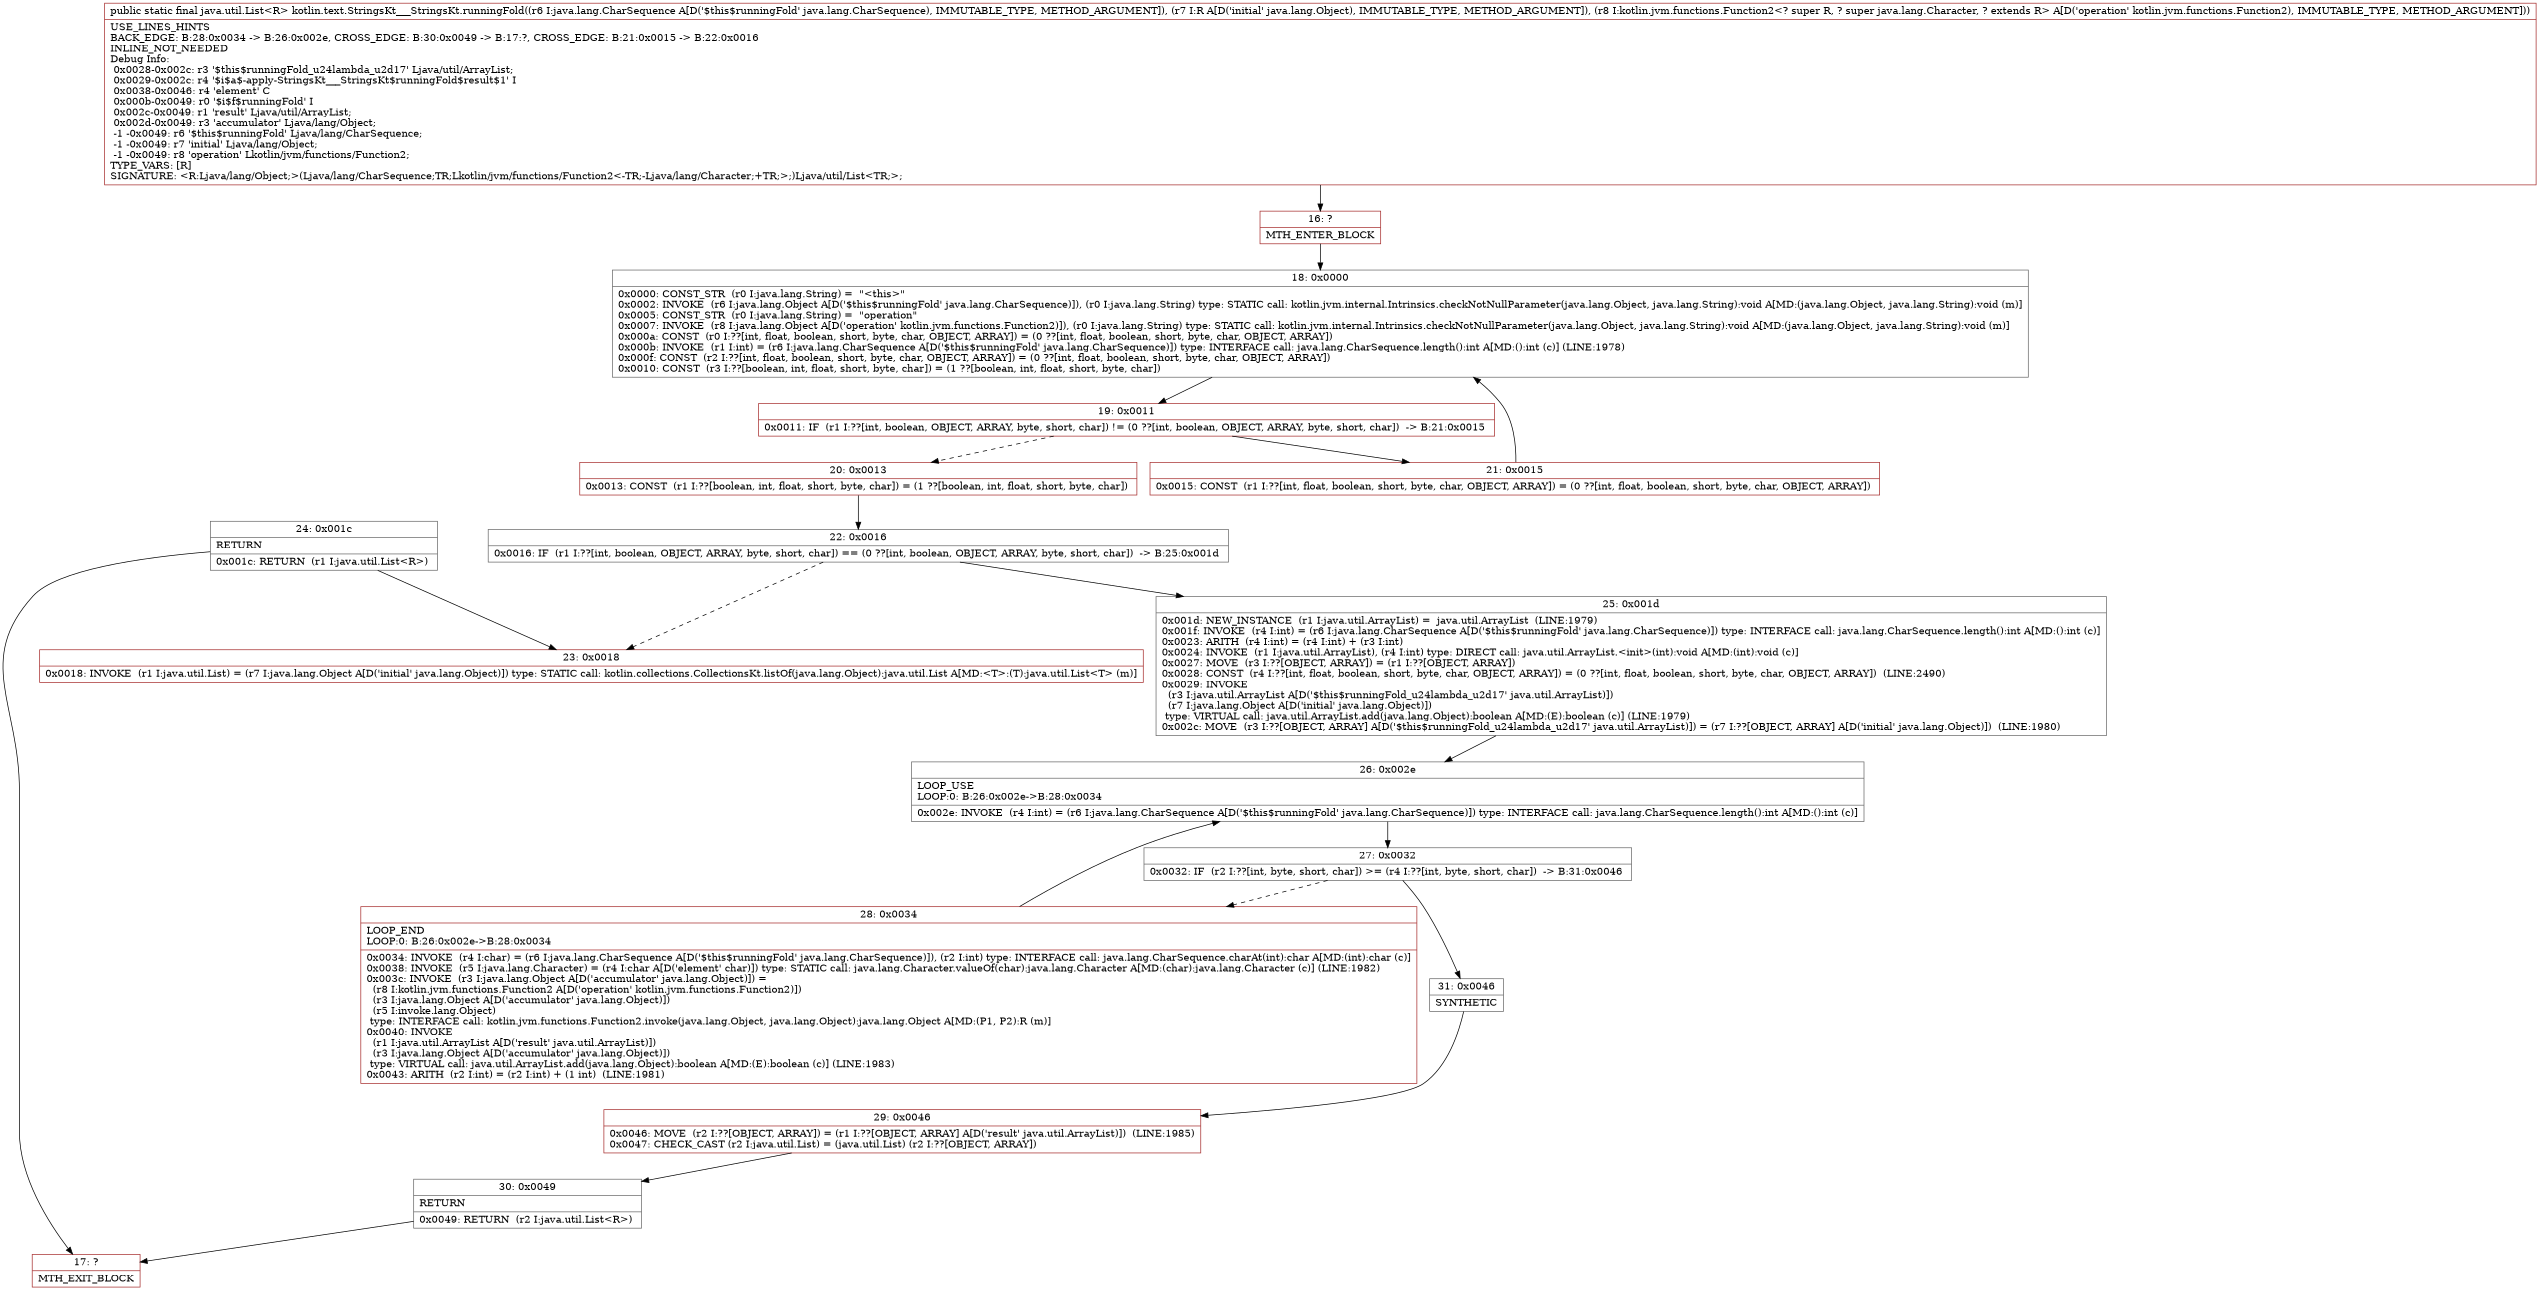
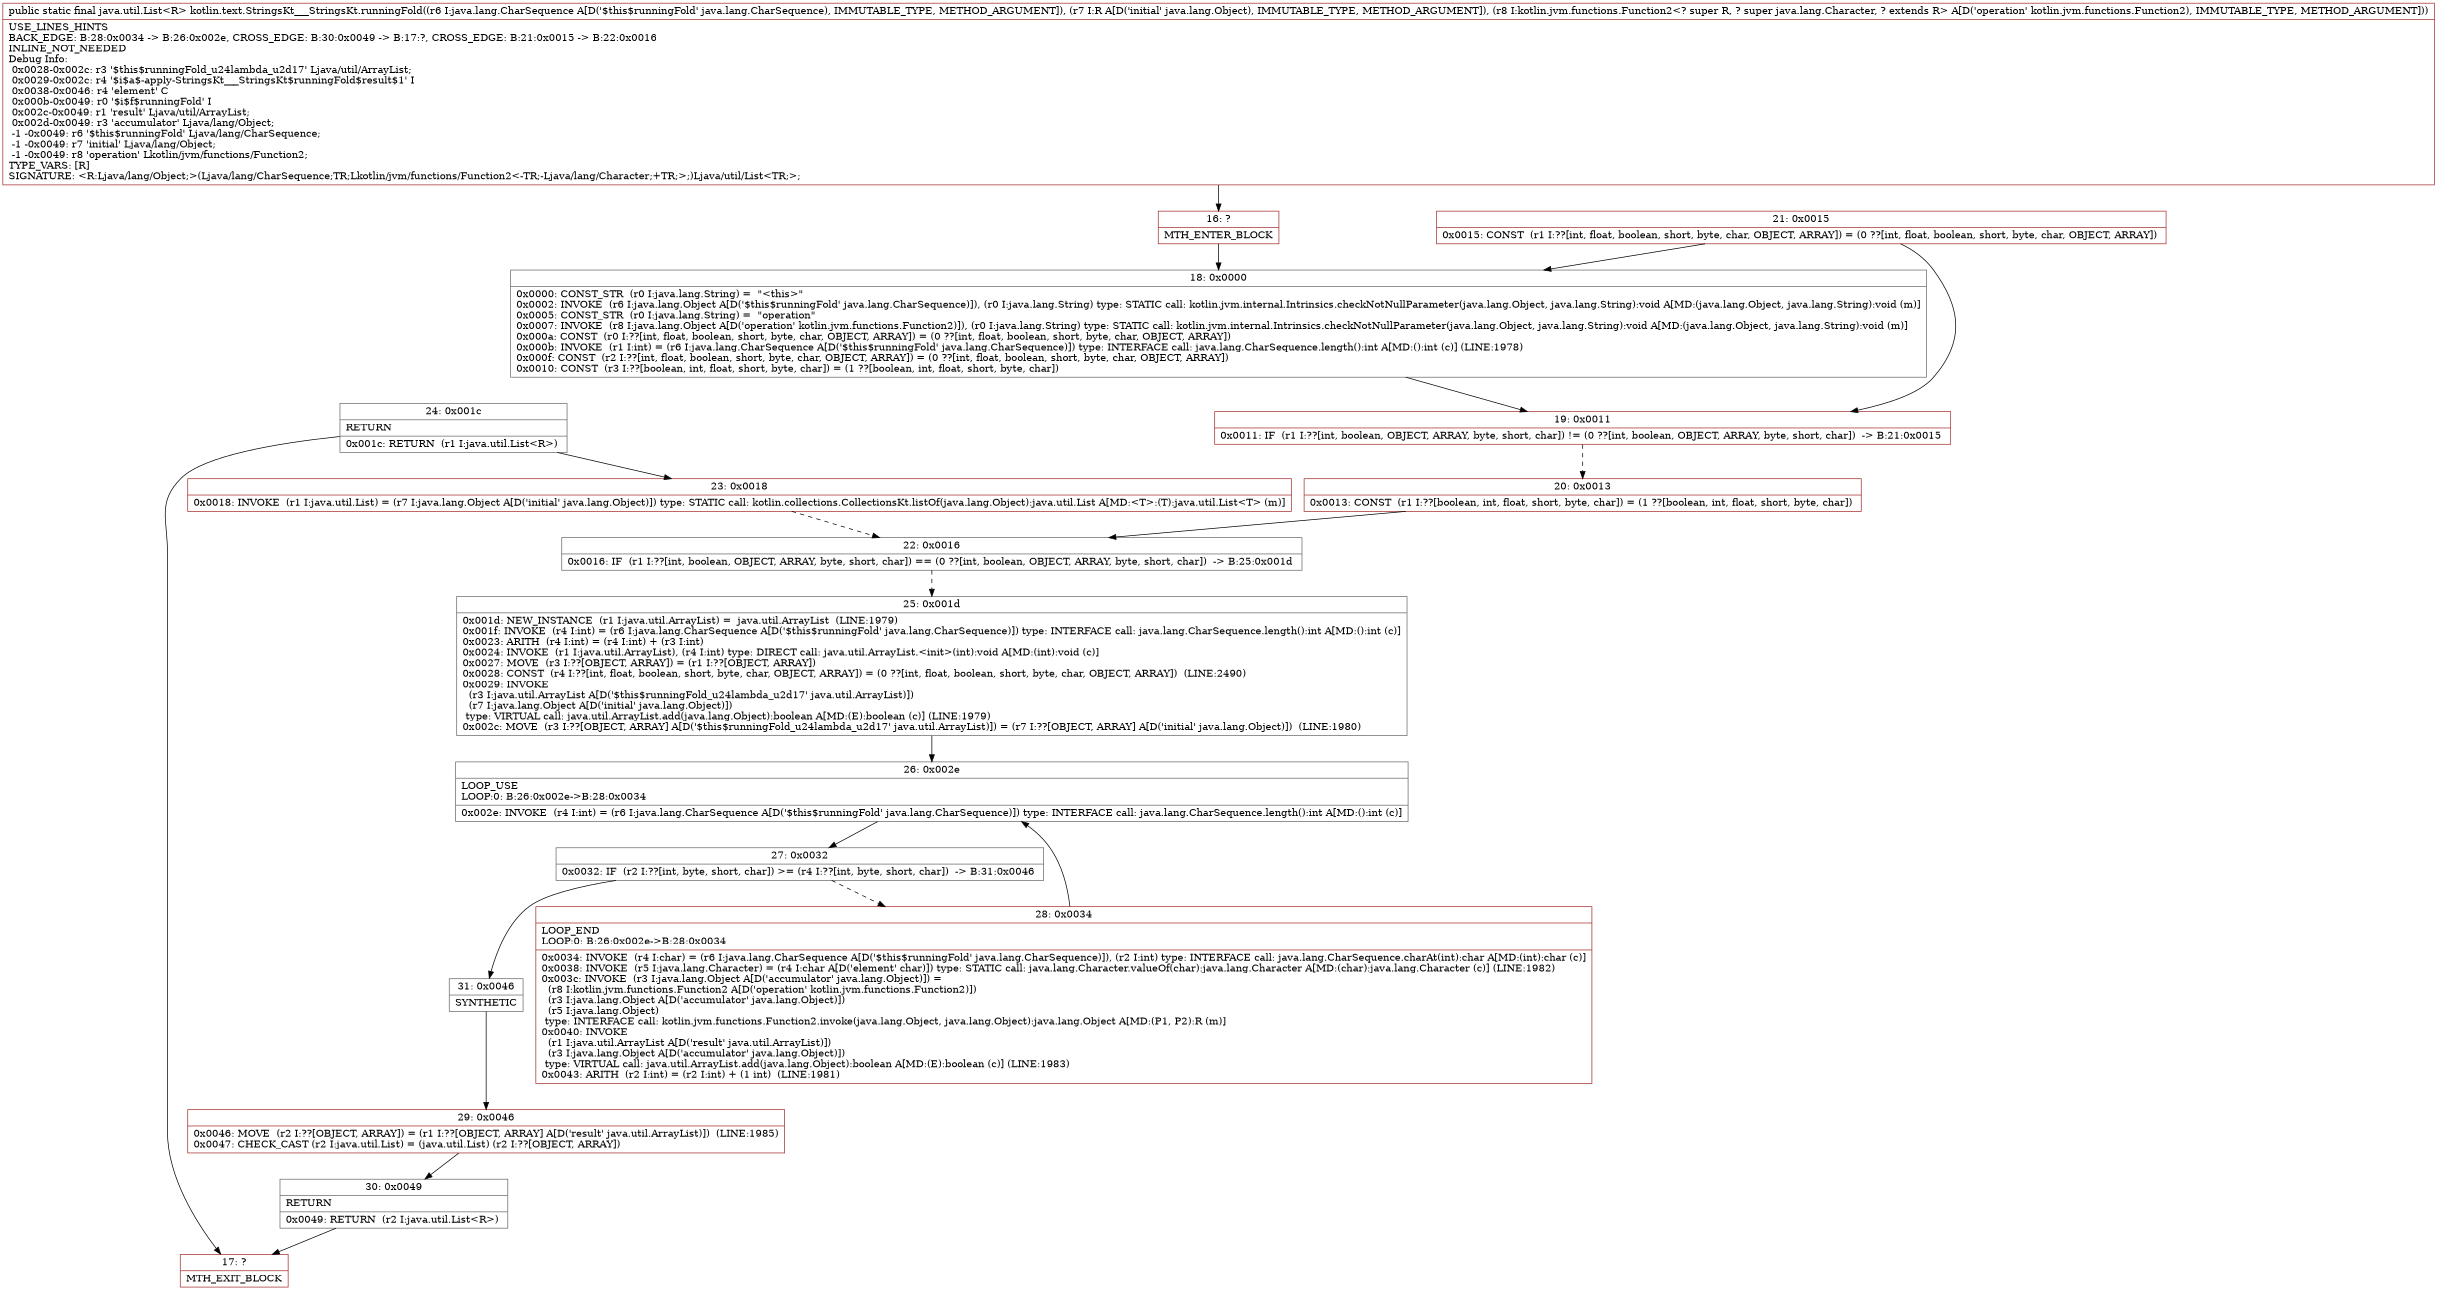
edge "19: 0x0011" -> "21: 0x0015": reversed
edge "22: 0x0016" -> "25: 0x001d": style solid -> dashed
edge "22: 0x0016" -> "23: 0x0018": reversed
node "28: 0x0034": text "(r5 I:invoke.lang.Object)" -> "(r5 I:java.lang.Object)"
